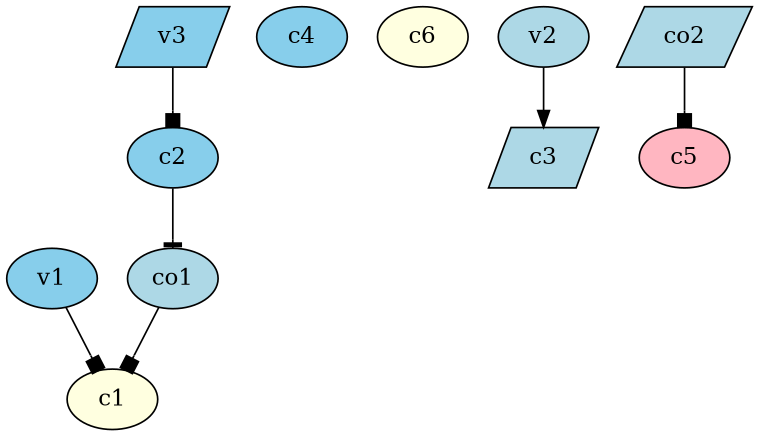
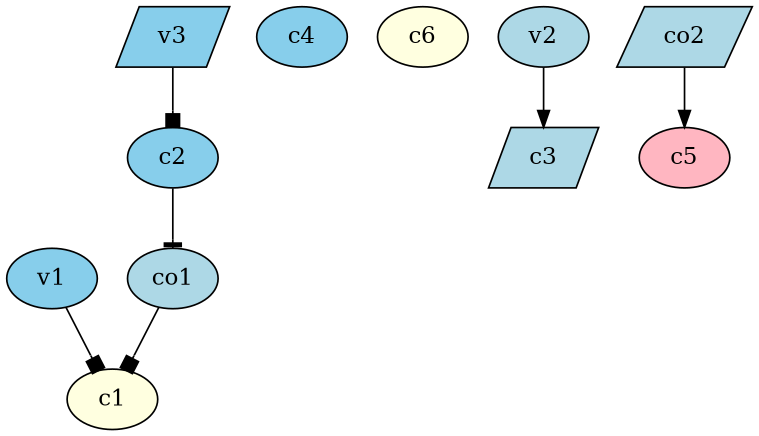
edge "co2" -> "c5": arrowhead box -> normal
